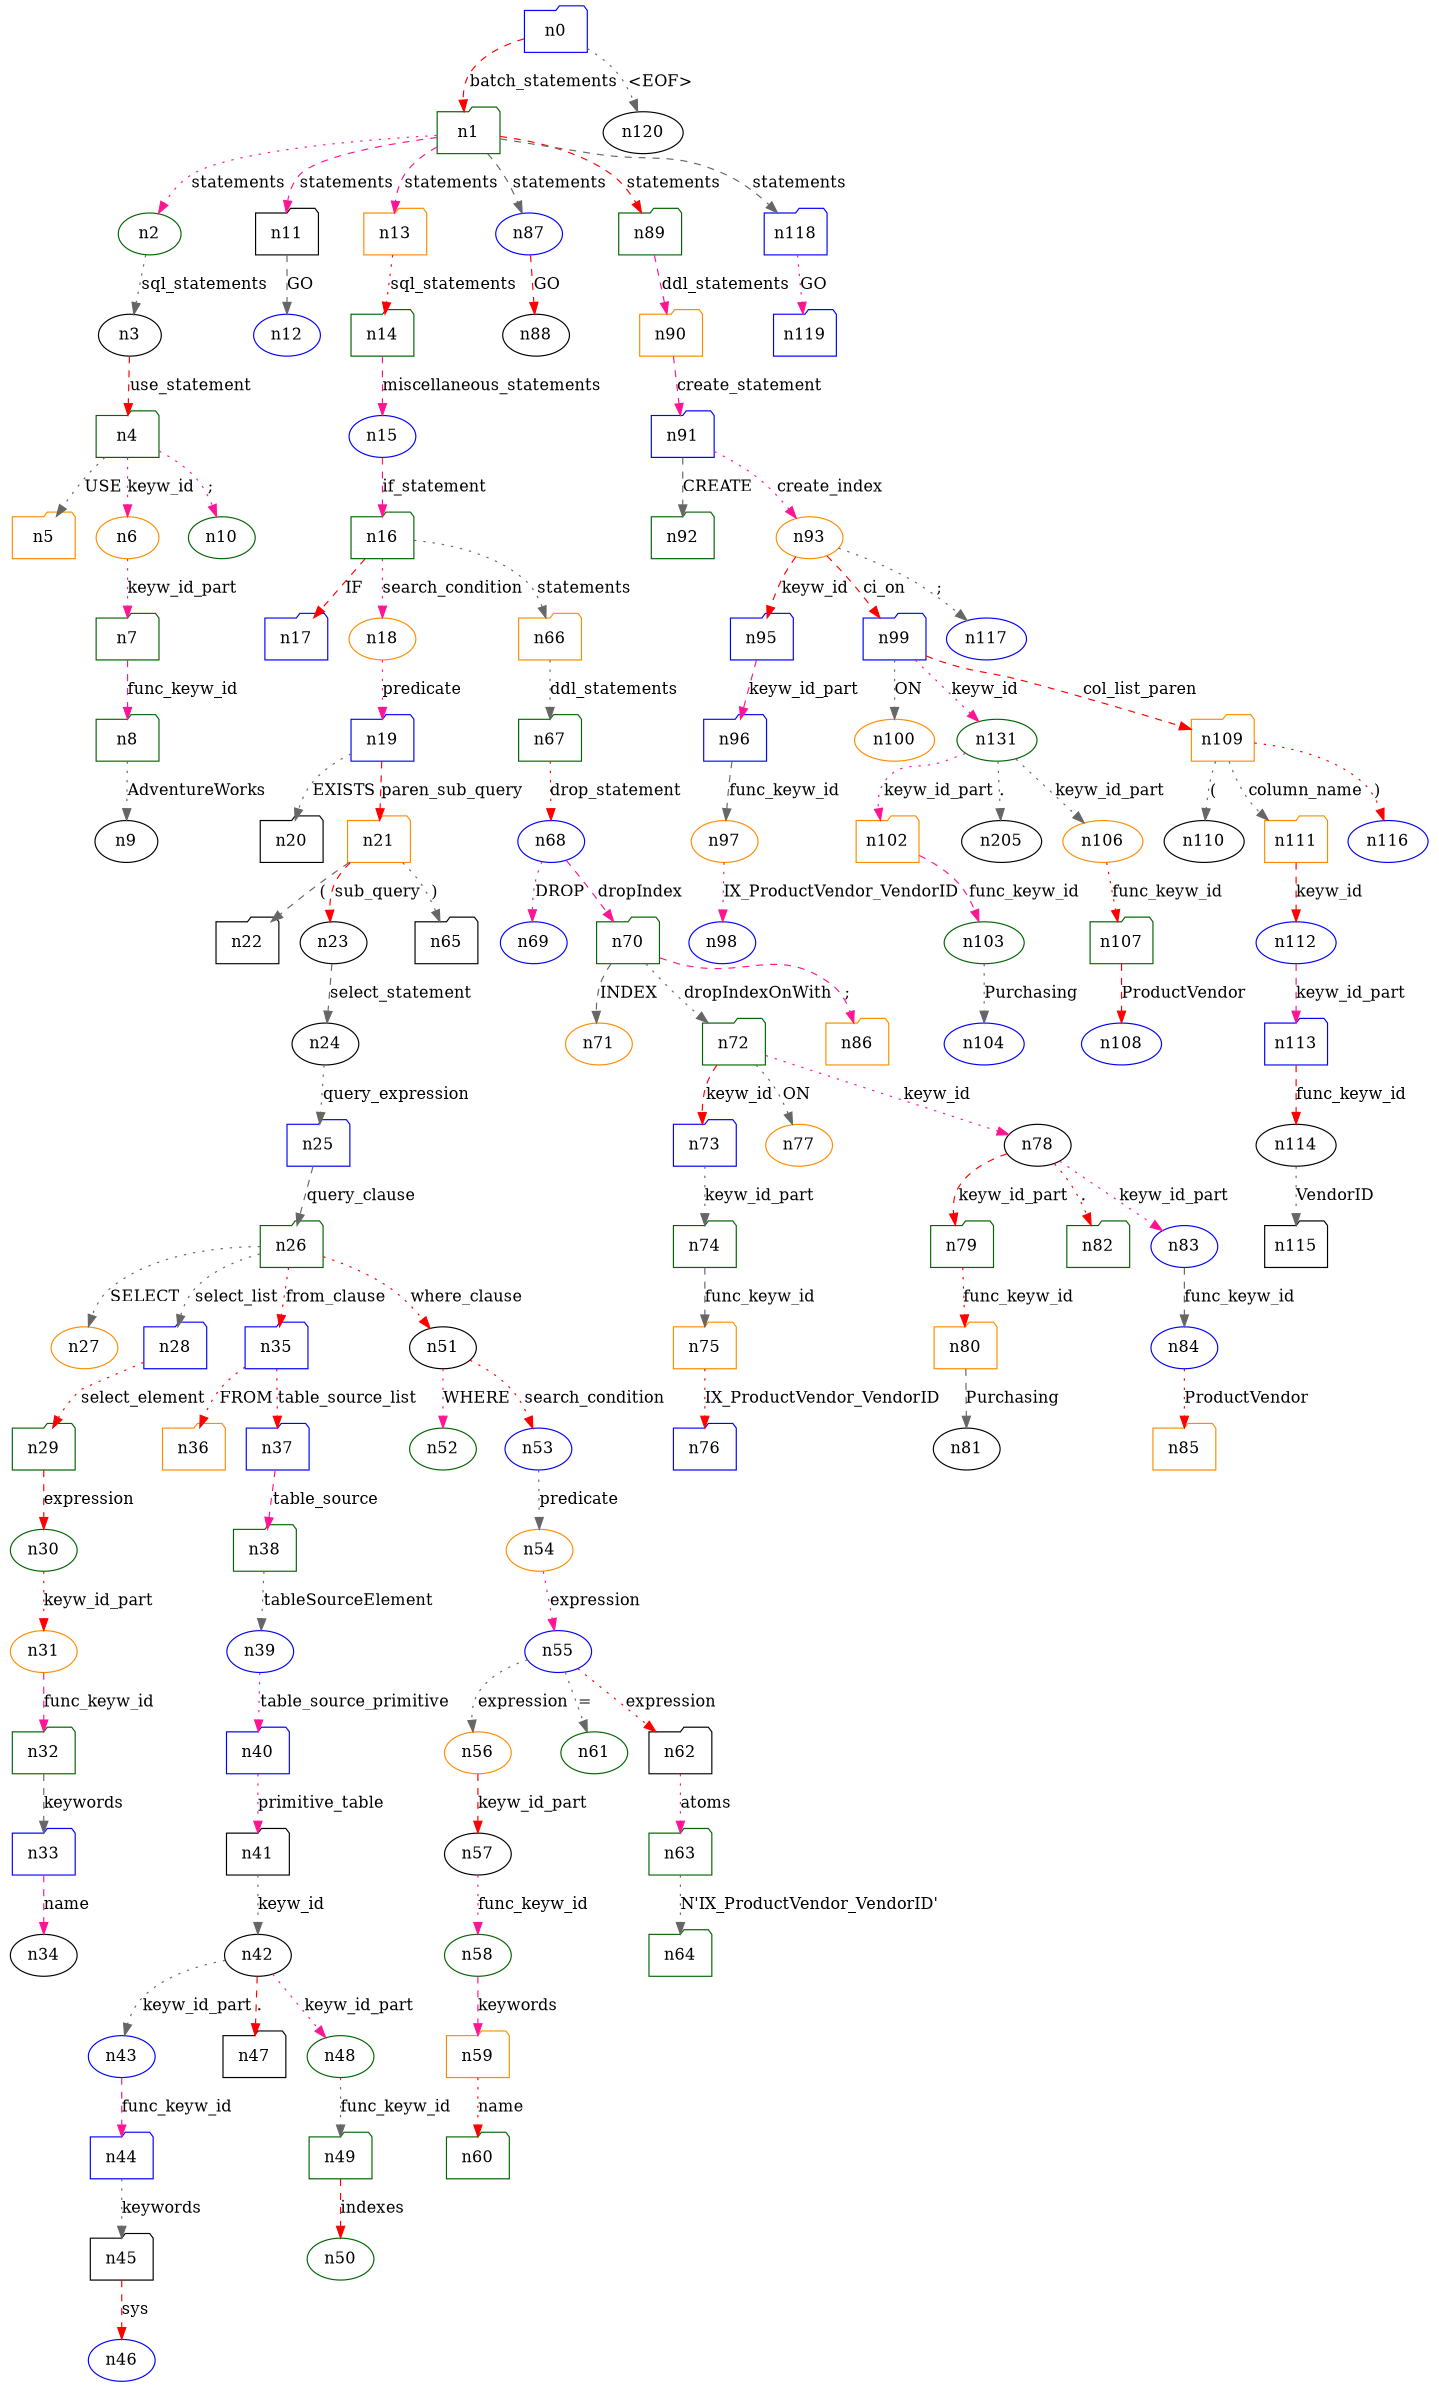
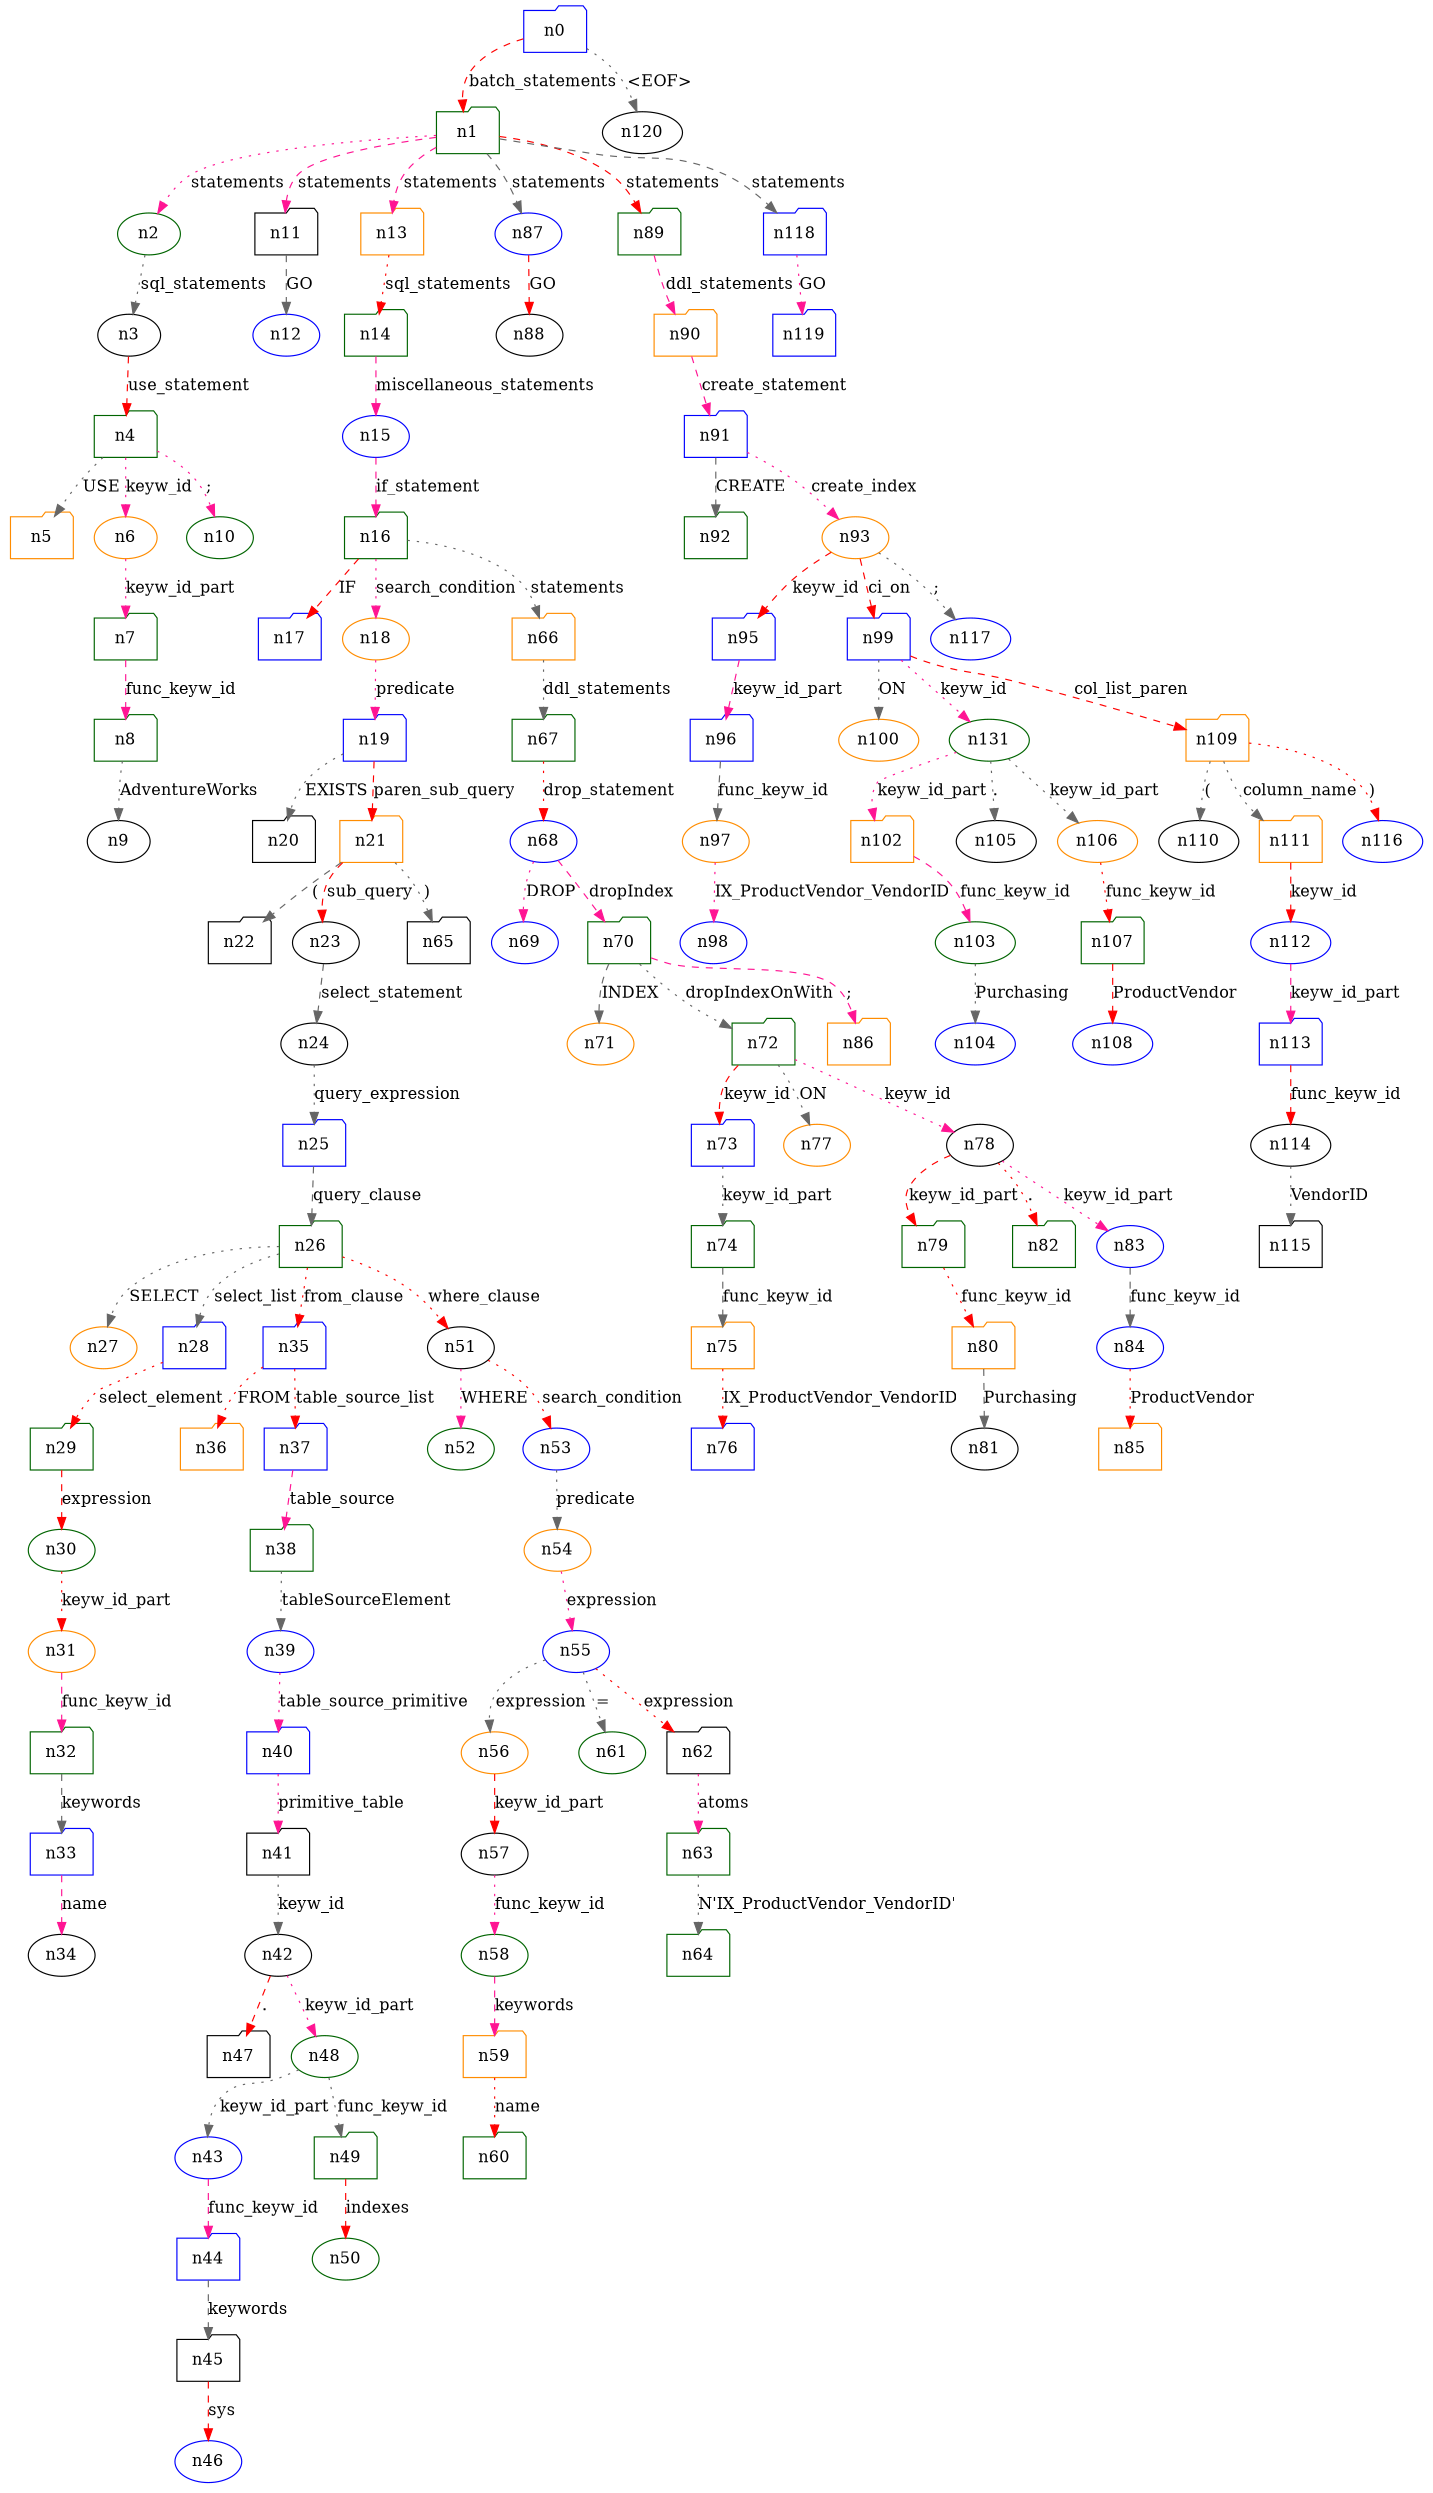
node "n205": label "n205" -> "n105"
edge "n42" -> "n43": now "n48" -> "n43"
edge "n44" -> "n45": style dotted -> dashed
